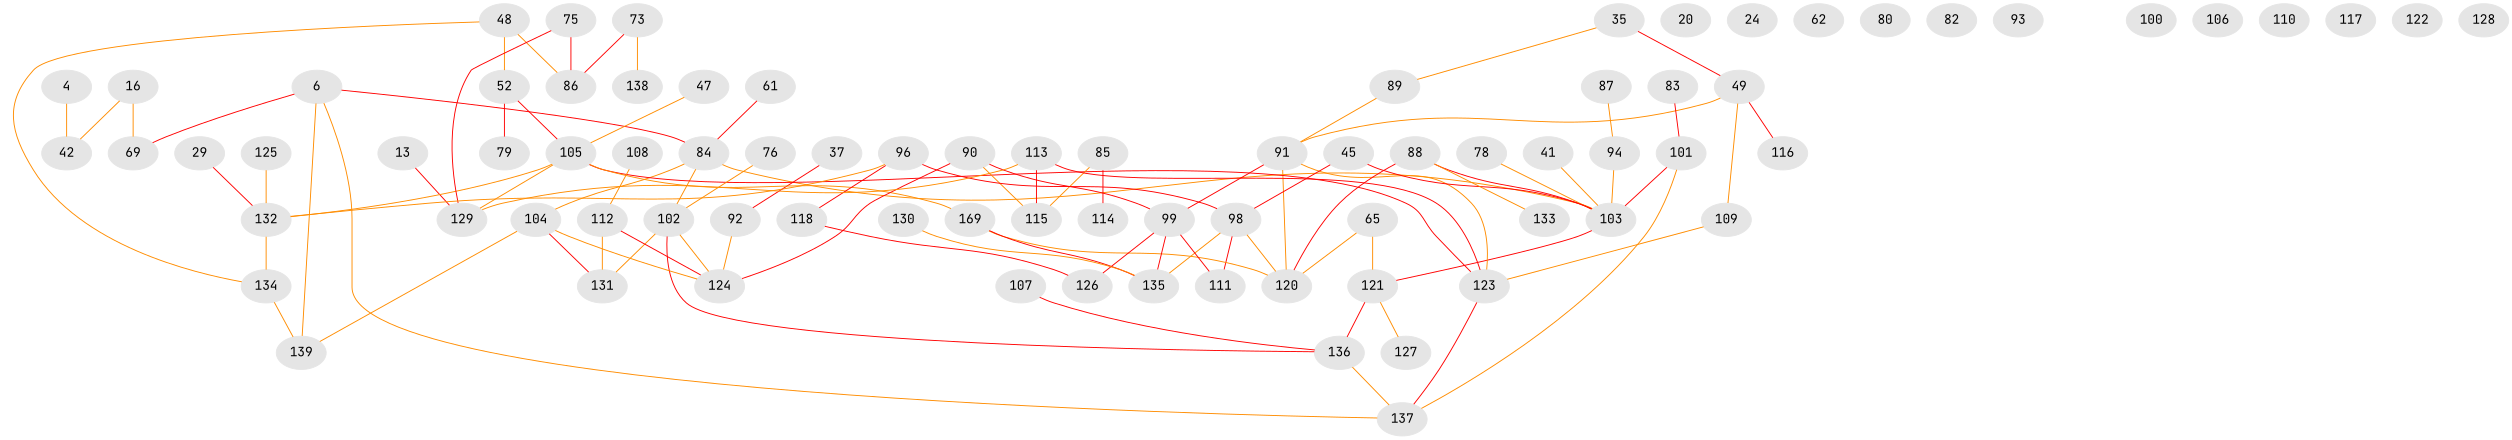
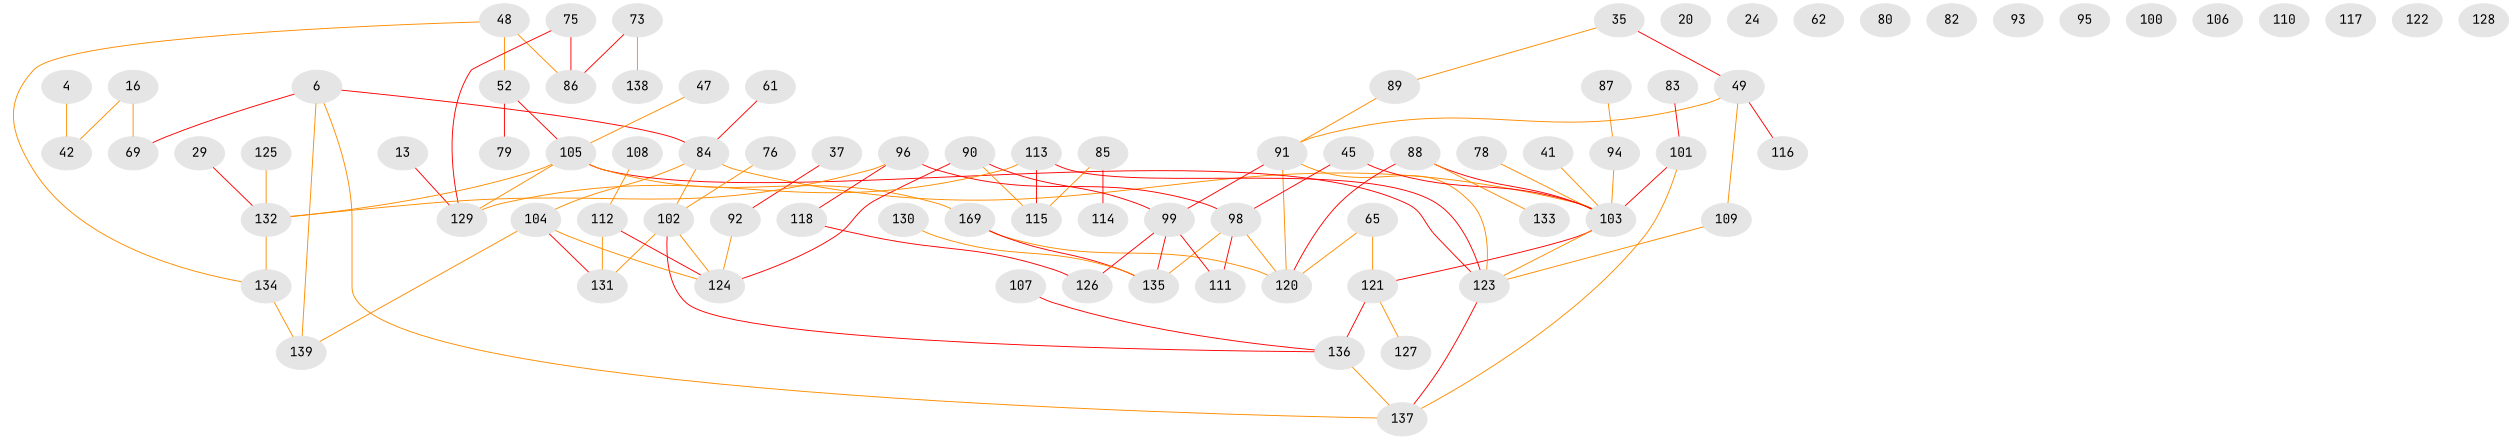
node "95": added
edge "103" -- "123": added
